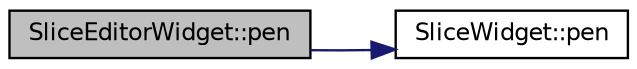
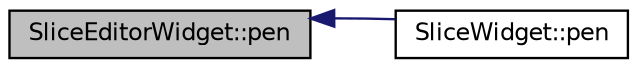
edge "SliceEditorWidget::pen" -> "SliceWidget::pen": reversed
